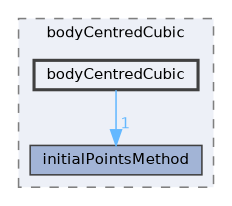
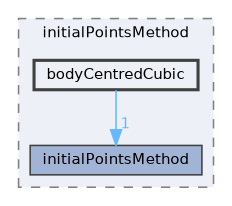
cluster "bodyCentredCubic": label "bodyCentredCubic" -> "initialPointsMethod"
